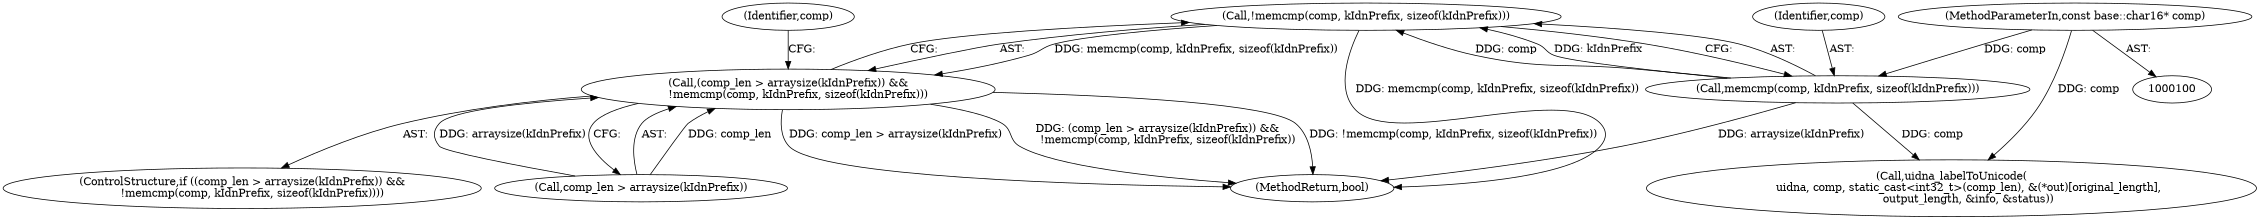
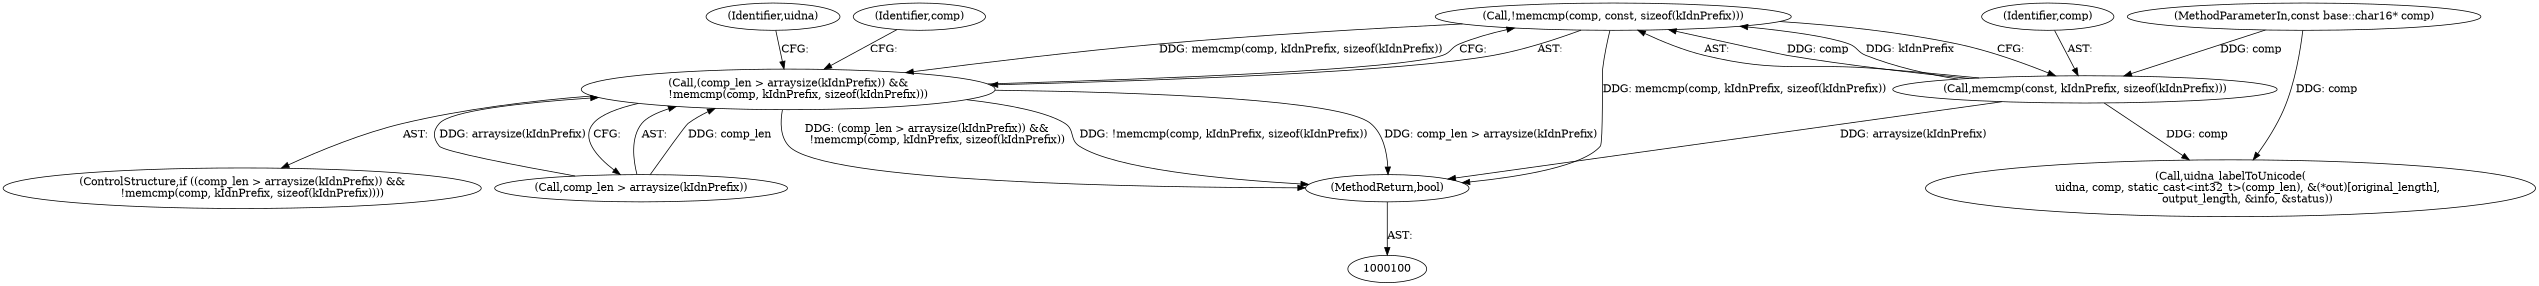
node "(Identifier,uidna)": added
node "(Call,!memcmp(comp, kIdnPrefix, sizeof(kIdnPrefix)))": label "(Call,!memcmp(comp, kIdnPrefix, sizeof(kIdnPrefix)))" -> "(Call,!memcmp(comp, const, sizeof(kIdnPrefix)))"
edge "(MethodParameterIn,const base::char16* comp)" -> "1000100": now "(MethodReturn,bool)" -> "1000100"
node "(Call,memcmp(comp, kIdnPrefix, sizeof(kIdnPrefix)))": label "(Call,memcmp(comp, kIdnPrefix, sizeof(kIdnPrefix)))" -> "(Call,memcmp(const, kIdnPrefix, sizeof(kIdnPrefix)))"
